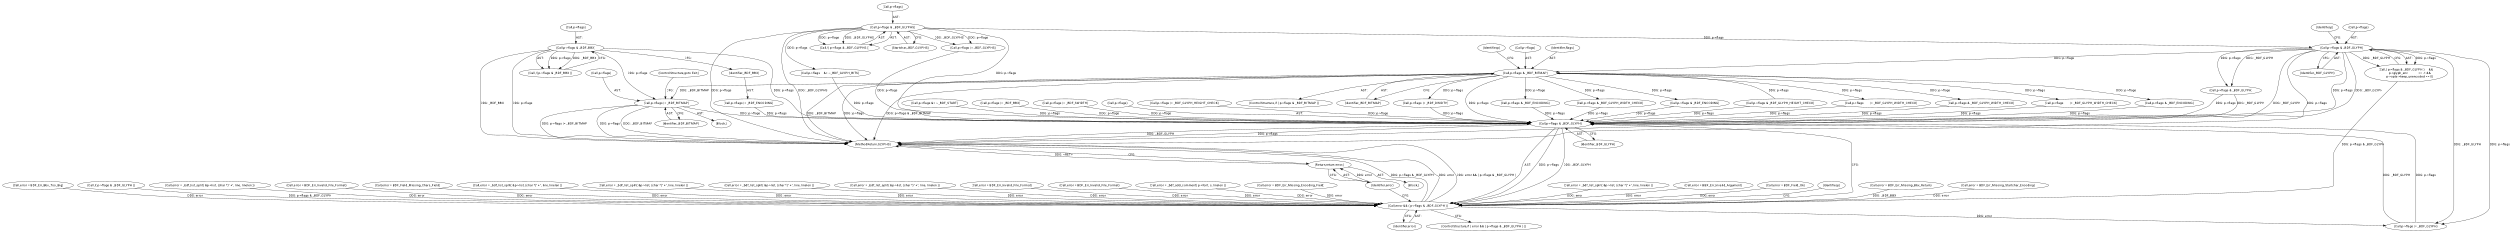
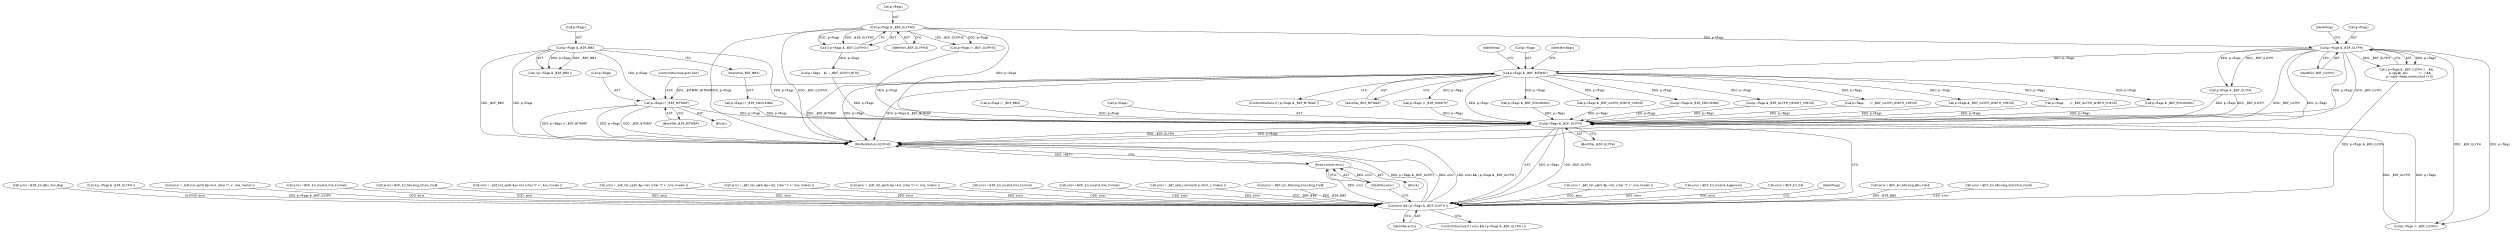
edge "(Call,p->flags & _BDF_GLYPHS)" -> "(Call,p->flags    &= ~_BDF_GLYPH_BITS)": now "(Call,!( p->flags & _BDF_GLYPHS ))" -> "(Call,p->flags    &= ~_BDF_GLYPH_BITS)"
edge "(Call,!( p->flags & _BDF_GLYPHS ))" -> "(Call,p->flags & _BDF_GLYPHS)": label "AST: " -> "CFG: "
node "(Startchar,_BDF_GLYPHS)": label "(Startchar,_BDF_GLYPHS)" -> "(Identifier,_BDF_GLYPHS)"
edge "(Identifier,flags)" -> "(Call,p->flags & _BDF_BITMAP)": label "AST: " -> "CFG: "
edge "(Call,!( p->flags & _BDF_BBX ))" -> "(Call,p->flags & _BDF_BBX)": removed, label "CFG:"
node "(Identifier,_BDF_BBX)": label "(Identifier,_BDF_BBX)" -> "(Startchar,_BDF_BBX)"
edge "(Call,p->flags & _BDF_GLYPH_HEIGHT_CHECK)" -> "(Call,p->flags & _BDF_BITMAP)": reversed
edge "(ControlStructure,goto Exit;)" -> "(Call,p->flags |= _BDF_BITMAP)": label "CFG: " -> "AST: "
edge "(Call,p->flags & _BDF_BITMAP)" -> "(Call,p->flags |= _BDF_BITMAP)": label "DDG: _BDF_BITMAP" -> "DDG: _BITMAP_BITMAP"
edge "(Call,p->flags & _BDF_BITMAP)" -> "(ControlStructure,if ( p->flags & _BDF_BITMAP ))": label "AST: " -> "CFG: "
node "(Call,p->flags &= ~_BDF_START)": removed
node "(Call,p->flags |= _BDF_SWIDTH)": removed
node "(Call,p->flags |= _BDF_GLYPH_HEIGHT_CHECK)": removed
node "(Call,error = BDF_Field_Missing_Chars_Field)": label "(Call,error = BDF_Field_Missing_Chars_Field)" -> "(Call,error = BDF_Err_Missing_Chars_Field)"
node "(Call,error = BBX_Err_Invalid_Argument)": label "(Call,error = BBX_Err_Invalid_Argument)" -> "(Call,error = BDF_Err_Invalid_Argument)"
node "(Call,error = BDF_Field_Ok)": label "(Call,error = BDF_Field_Ok)" -> "(Call,error = BDF_Err_Ok)"
node "(Call,error = BDF_Err_Missing_Bbx_Return)": label "(Call,error = BDF_Err_Missing_Bbx_Return)" -> "(Call,error = BDF_Err_Missing_Bbx_Field)"
node "(Call,error = BDF_Err_Missing_Startchar_Encoding)": label "(Call,error = BDF_Err_Missing_Startchar_Encoding)" -> "(Call,error = BDF_Err_Missing_Startchar_Field)"
edge "(Call,error = BDF_Err_Bbx_Too_Big)" -> "(Call,error && ( p->flags & _BDF_GLYPH ))": label "DDG: error" -> "GLYPHS: error"
edge "(Call,error = _bdf_add_comment( p->font, s, linelen ))" -> "(Call,error && ( p->flags & _BDF_GLYPH ))": label "DDG: error" -> "DDG: _BDF_BBX"
edge "(Call,error = BDF_Err_Missing_Encoding_Field)" -> "(Call,error && ( p->flags & _BDF_GLYPH ))": label "DDG: error" -> "DDG: _BDF_BBX"
edge "(Call,error && ( p->flags & _BDF_GLYPH ))" -> "(Call,p->flags |= _BDF_GLYPH)": now "(Call,error && ( p->flags & _BDF_GLYPH ))" -> "(Return,return error;)"
